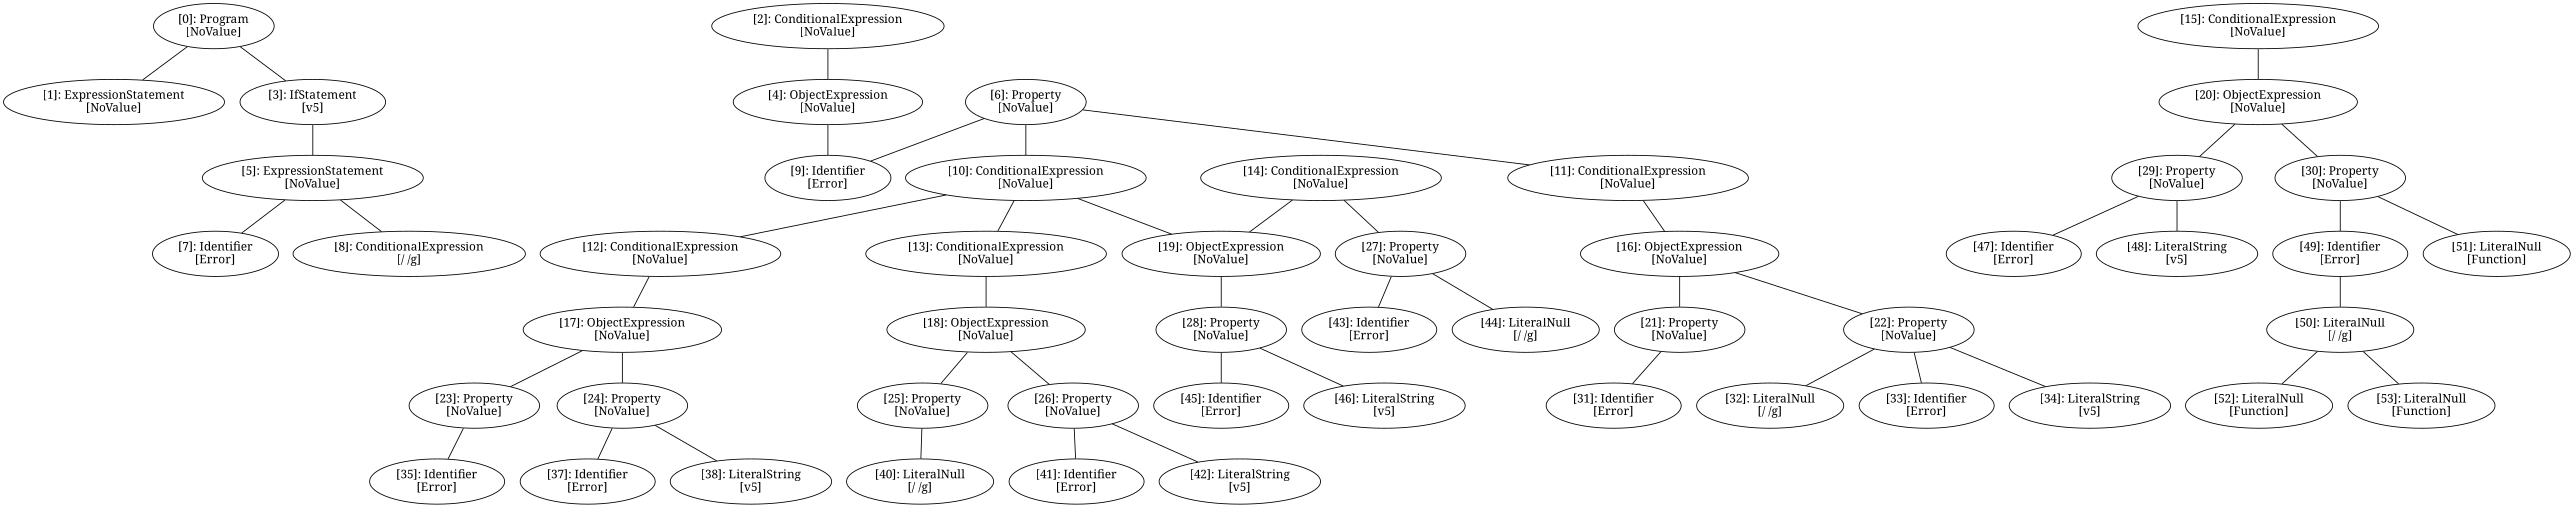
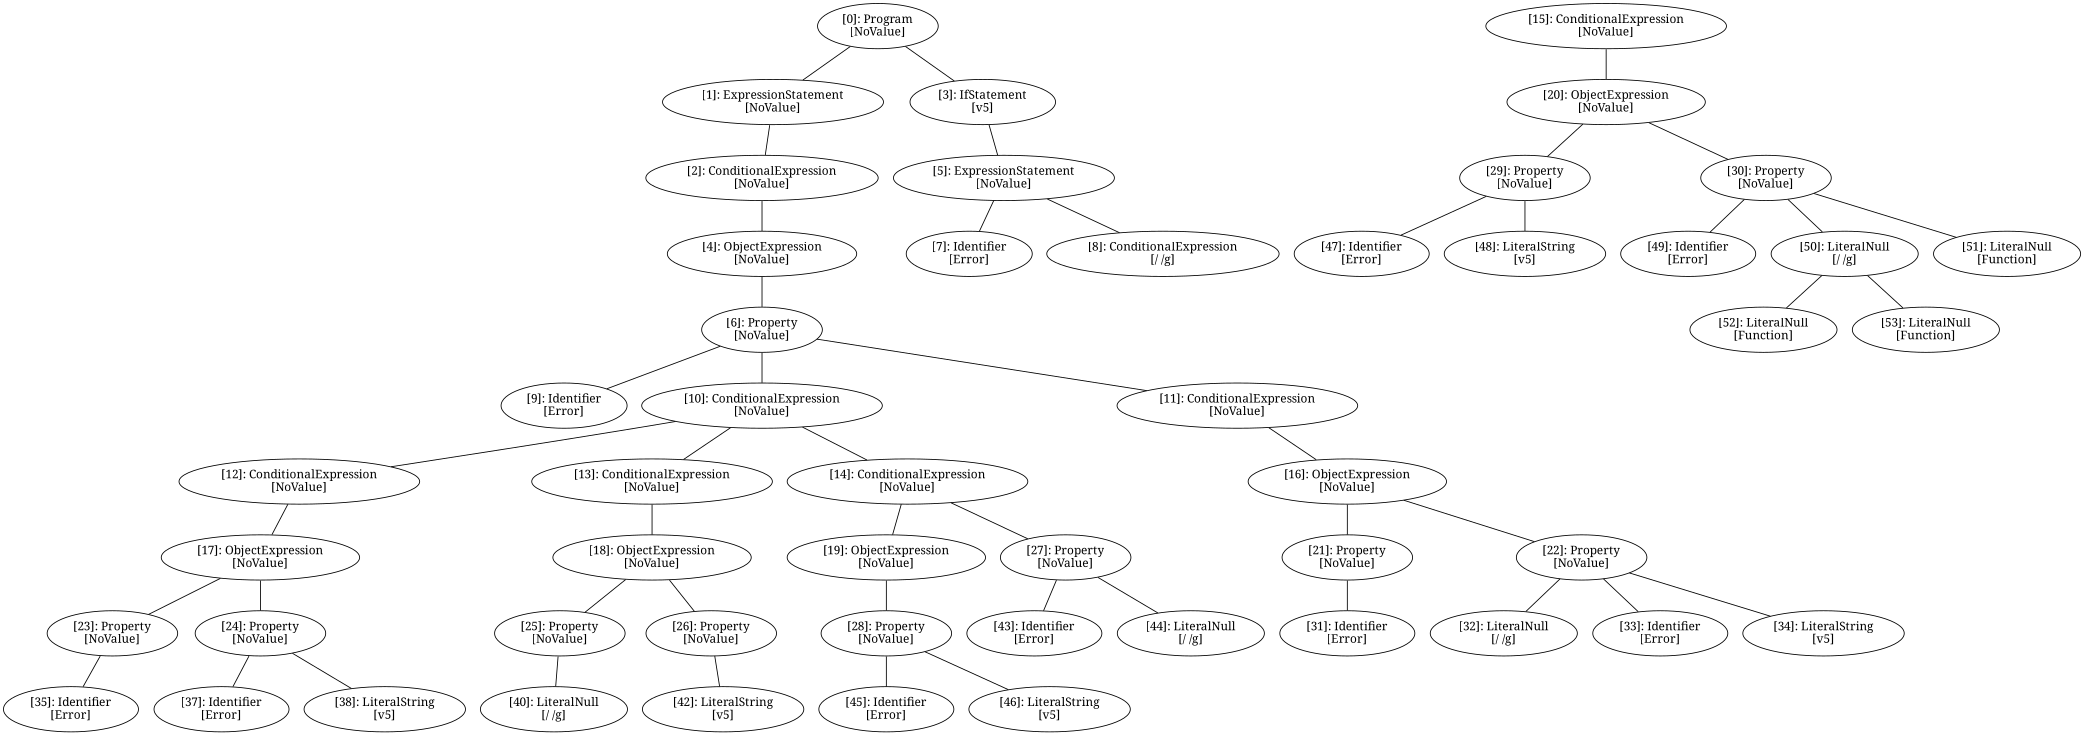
edge "[1]: ExpressionStatement [NoValue]" -- "[2]: ConditionalExpression [NoValue]": added
edge "[4]: ObjectExpression [NoValue]" -- "[9]: Identifier [Error]": now "[4]: ObjectExpression [NoValue]" -- "[6]: Property [NoValue]"
edge "[10]: ConditionalExpression [NoValue]" -- "[19]: ObjectExpression [NoValue]": now "[10]: ConditionalExpression [NoValue]" -- "[14]: ConditionalExpression [NoValue]"
edge "[49]: Identifier [Error]" -- "[50]: LiteralNull [/ /g]": now "[30]: Property [NoValue]" -- "[50]: LiteralNull [/ /g]"
node "[41]: Identifier [Error]": removed
